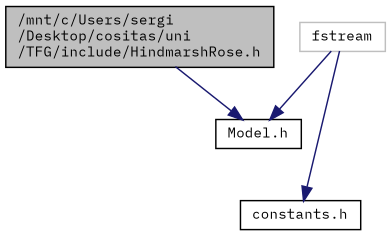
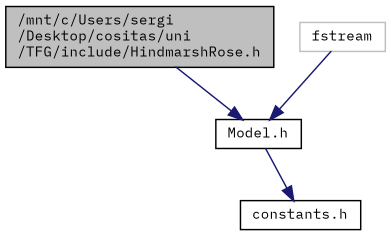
edge "fstream" -> "constants.h": now "Model.h" -> "constants.h"
